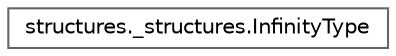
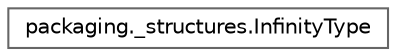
node "structures._structures.InfinityType": label "structures._structures.InfinityType" -> "packaging._structures.InfinityType"
